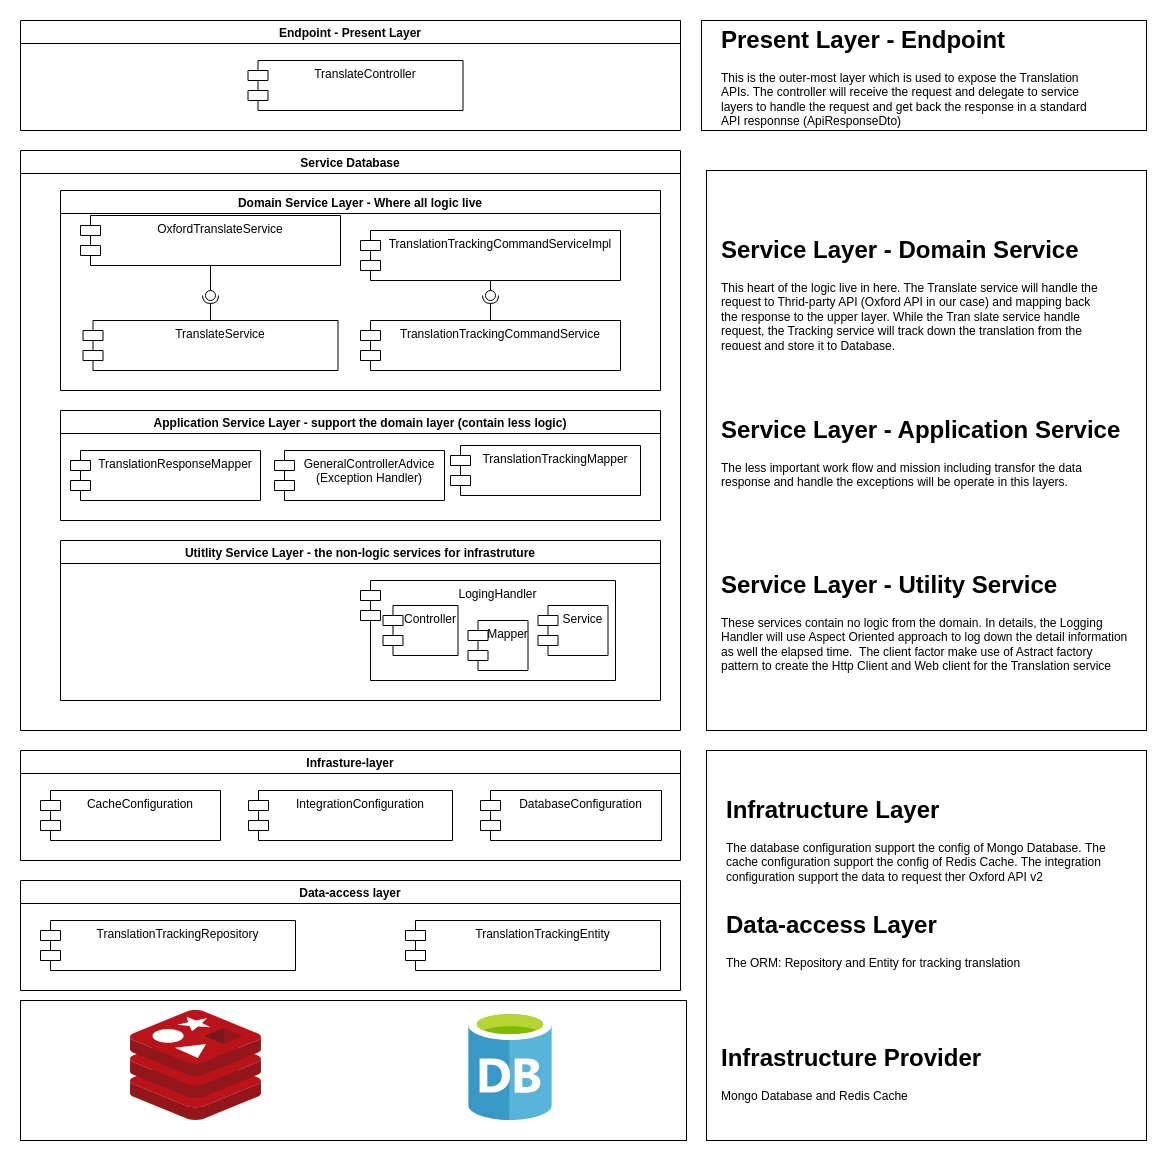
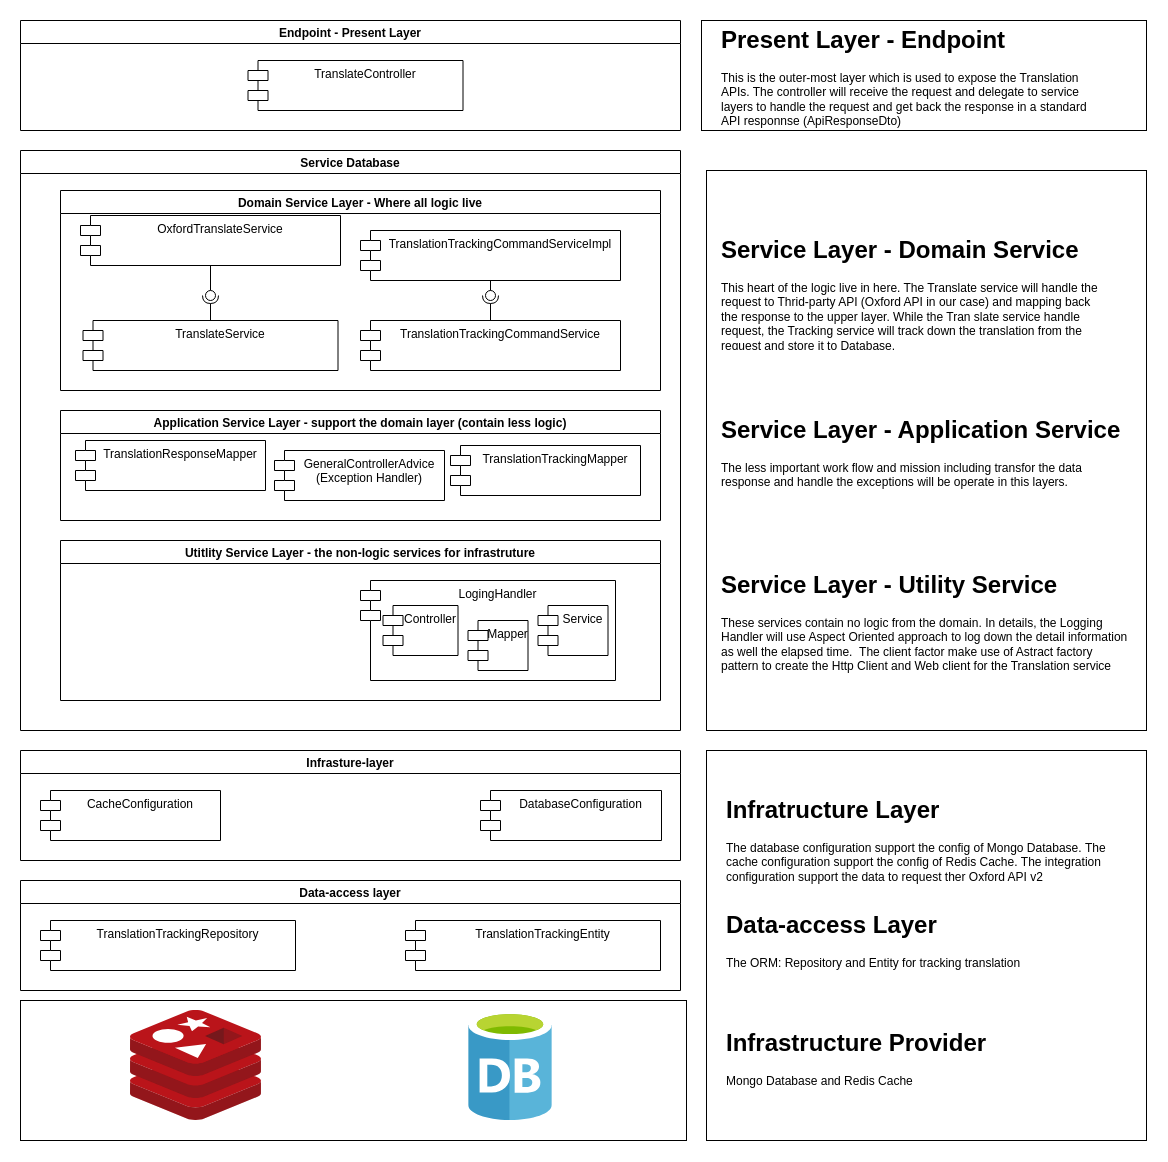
node "TranslationResponseMapper": moved (166, 476) -> (171, 466)
node "IntegrationConfiguration": removed
node "Infrastructure ProviderMongo Database and Redis Cache": moved (927, 1081) -> (932, 1066)
